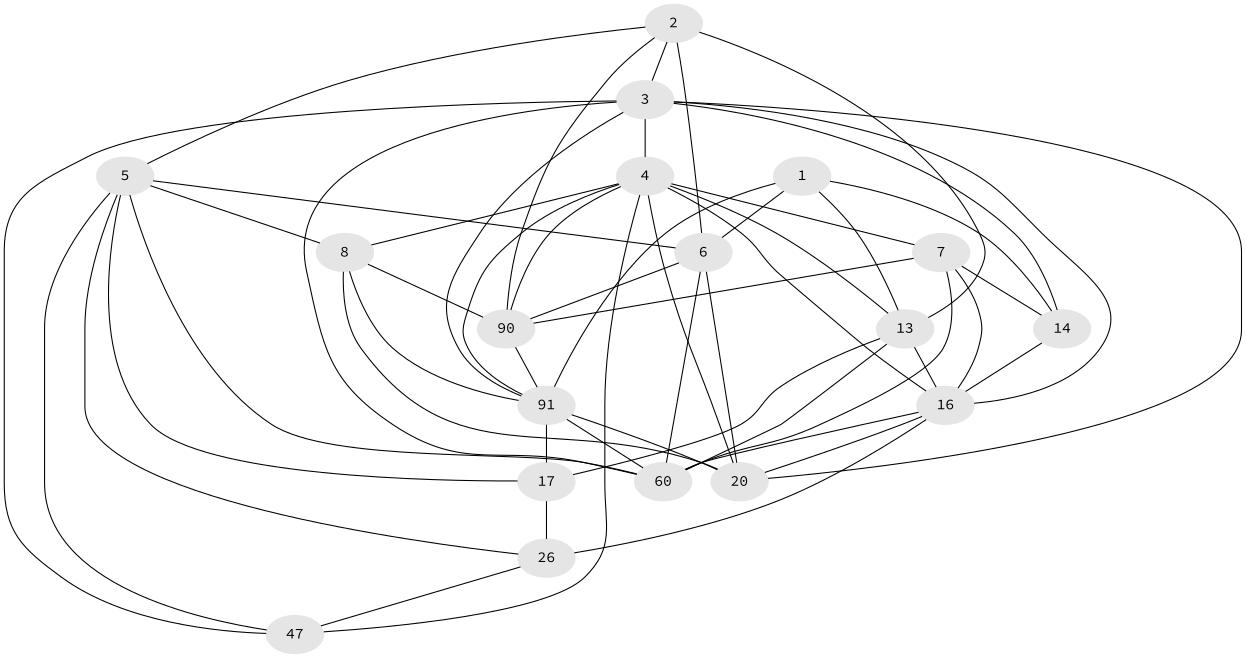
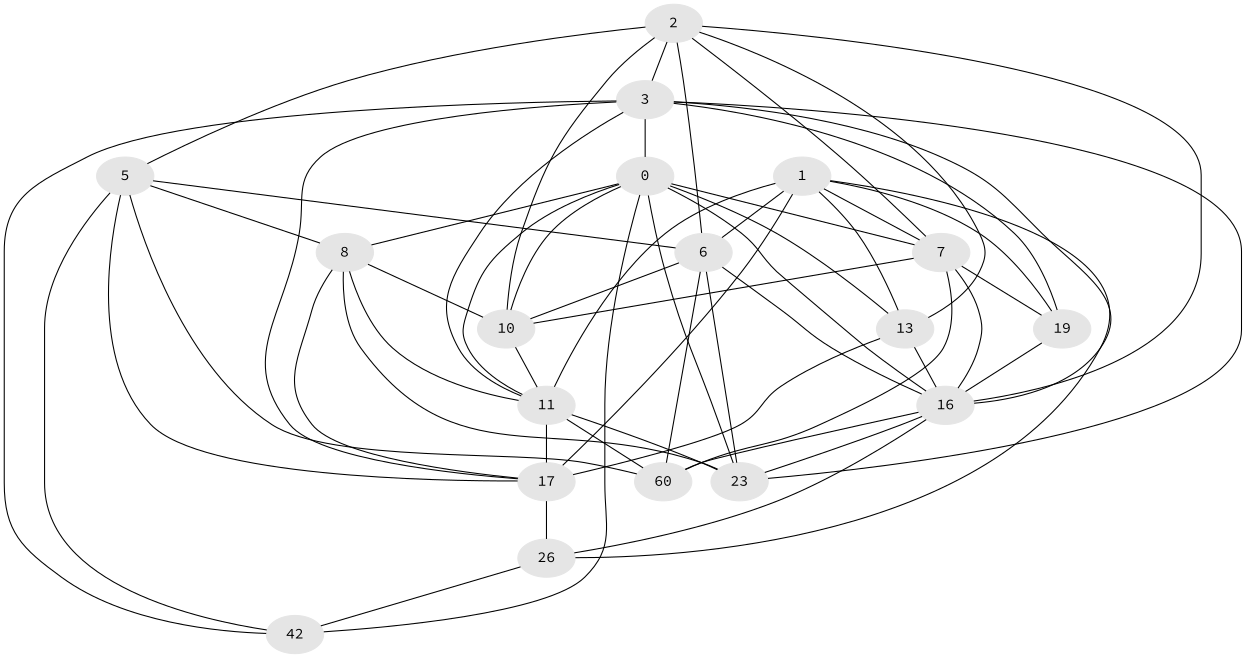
edge "2" -- "16": added
edge "2" -- "7": added
node "4": label "4" -> "0"
edge "1" -- "7": added
edge "3" -- "60": now "3" -- "17"
node "90": label "90" -> "10"
node "14": label "14" -> "19"
edge "6" -- "16": added
edge "1" -- "17": added
node "91": label "91" -> "11"
edge "13" -- "60": removed
edge "8" -- "17": added
node "20": label "20" -> "23"
edge "5" -- "26": now "1" -- "26"
node "47": label "47" -> "42"
